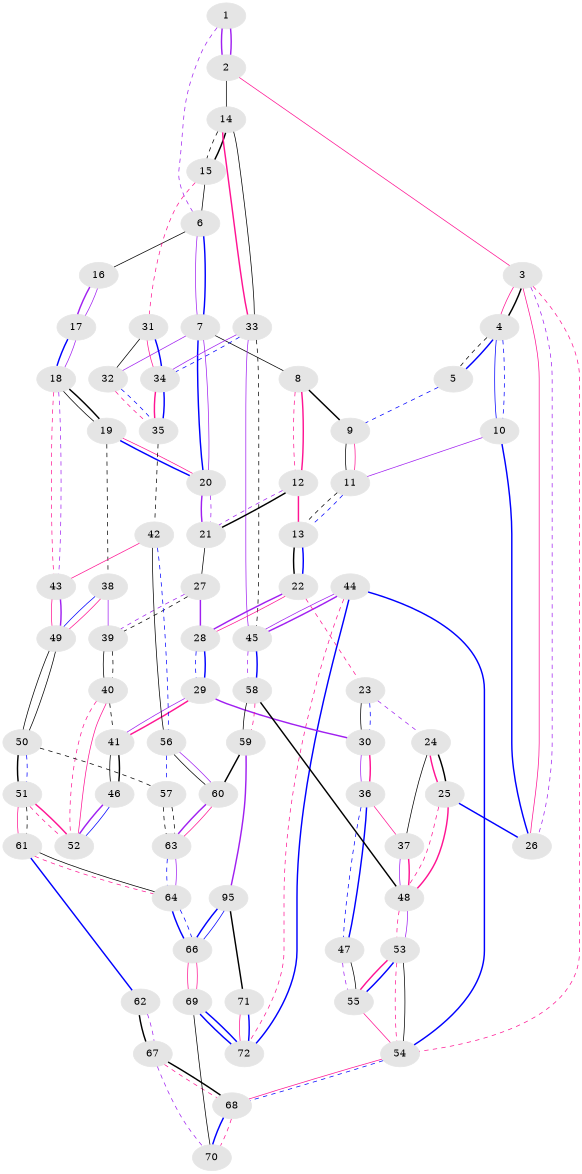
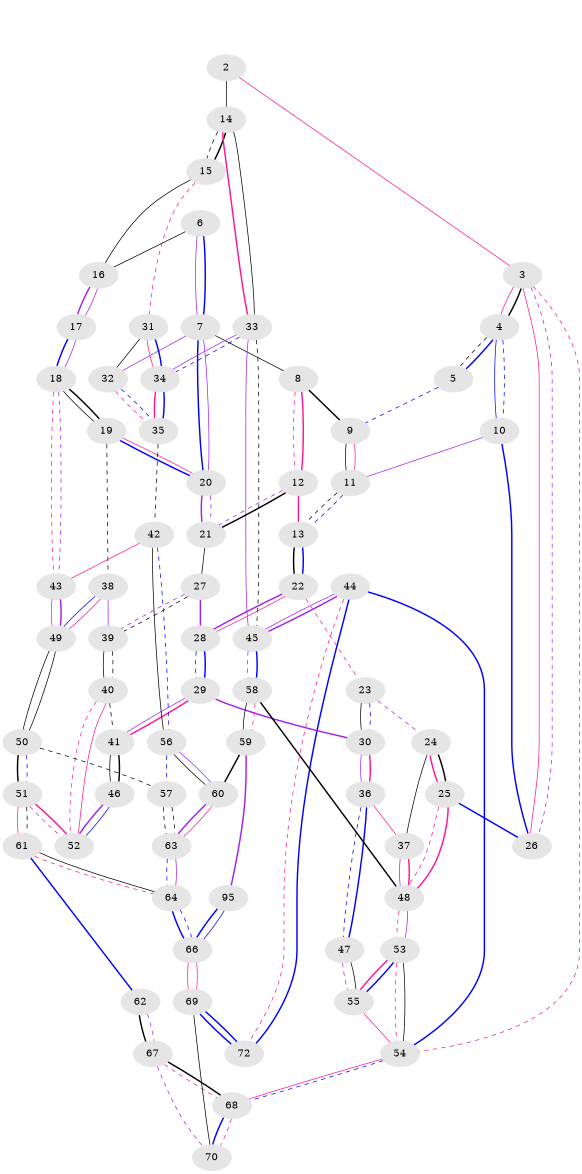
node "1": removed
edge "15" -- "6": now "15" -- "16"
node "71": removed
